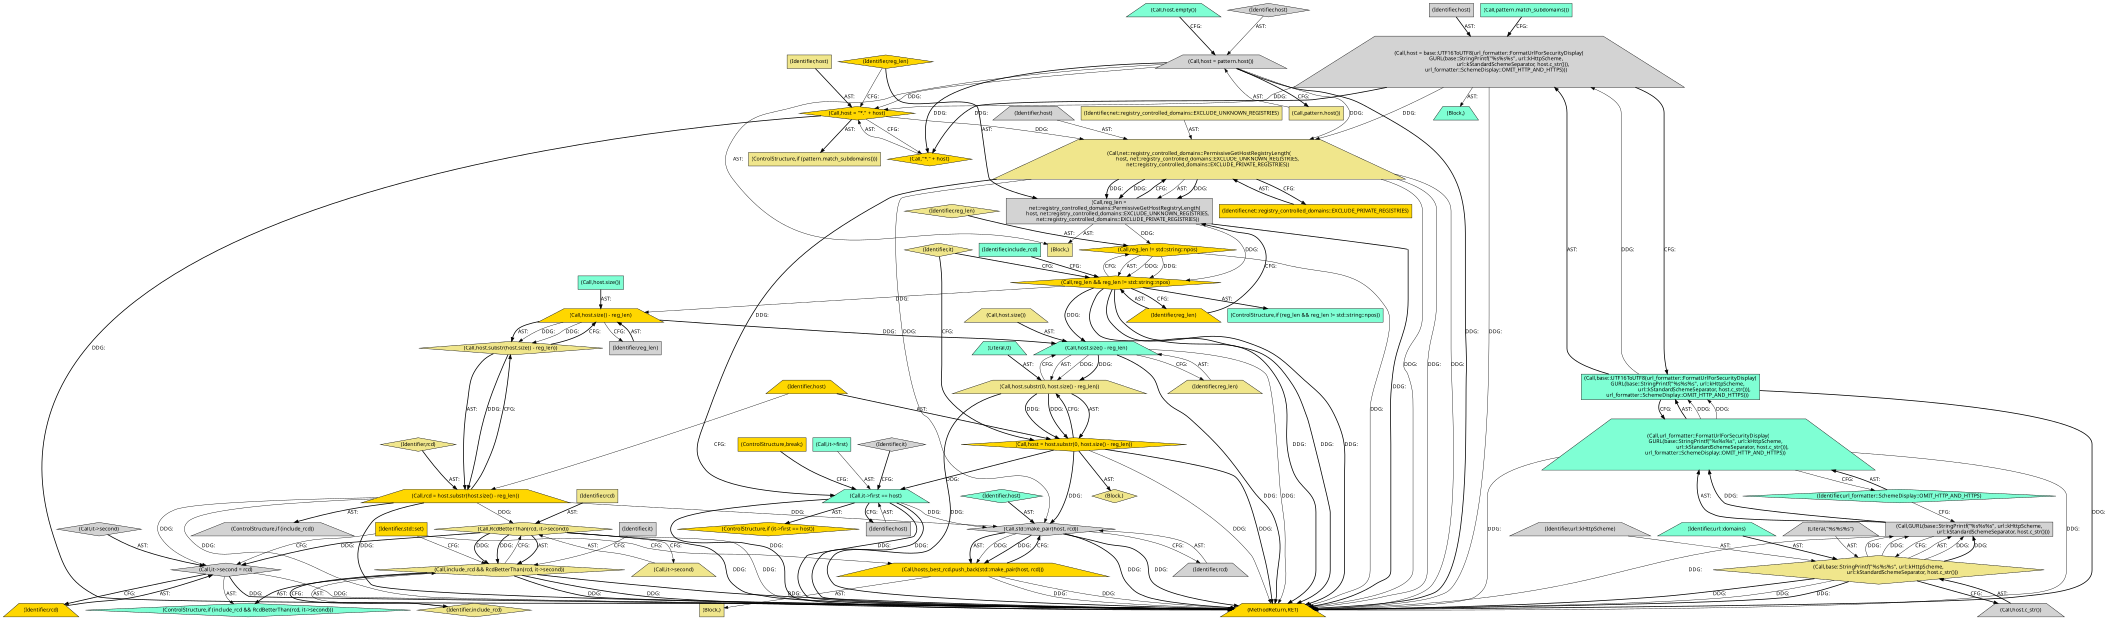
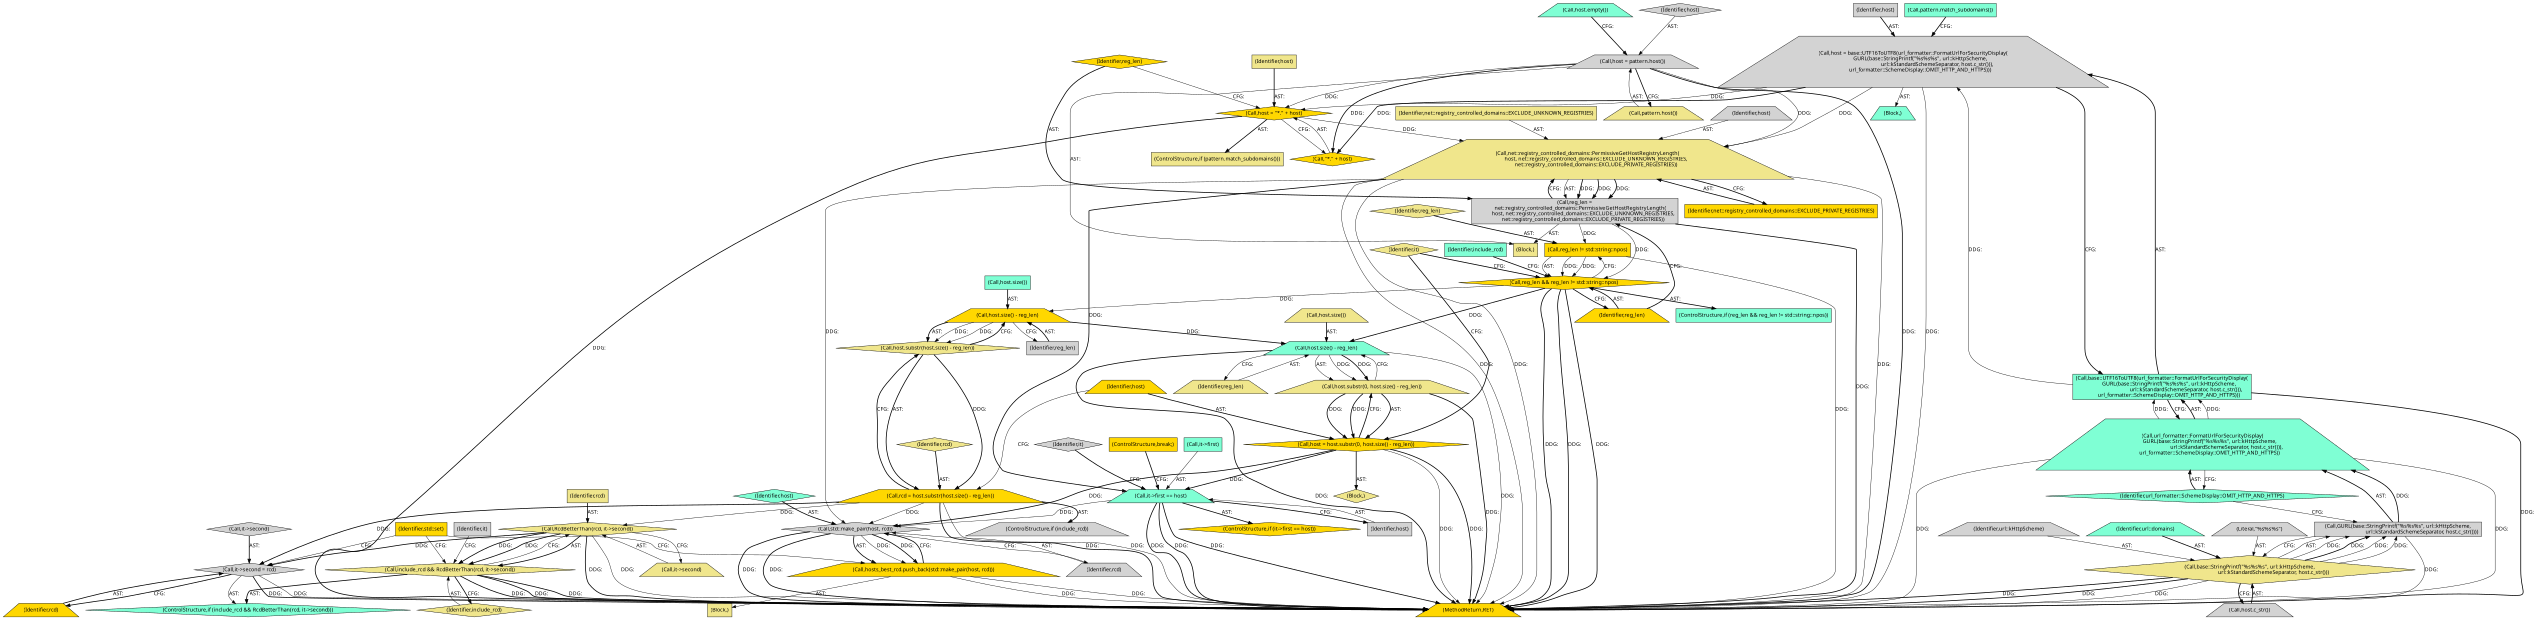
node "(Call,pattern.host())": shape box -> trapezium
node "(Call,reg_len != std::string::npos)": shape diamond -> box
node "(Literal,0)": removed
edge "(Call,rcd = host.substr(host.size() - reg_len))" -> "(Call,it->second = rcd)": style solid -> bold
